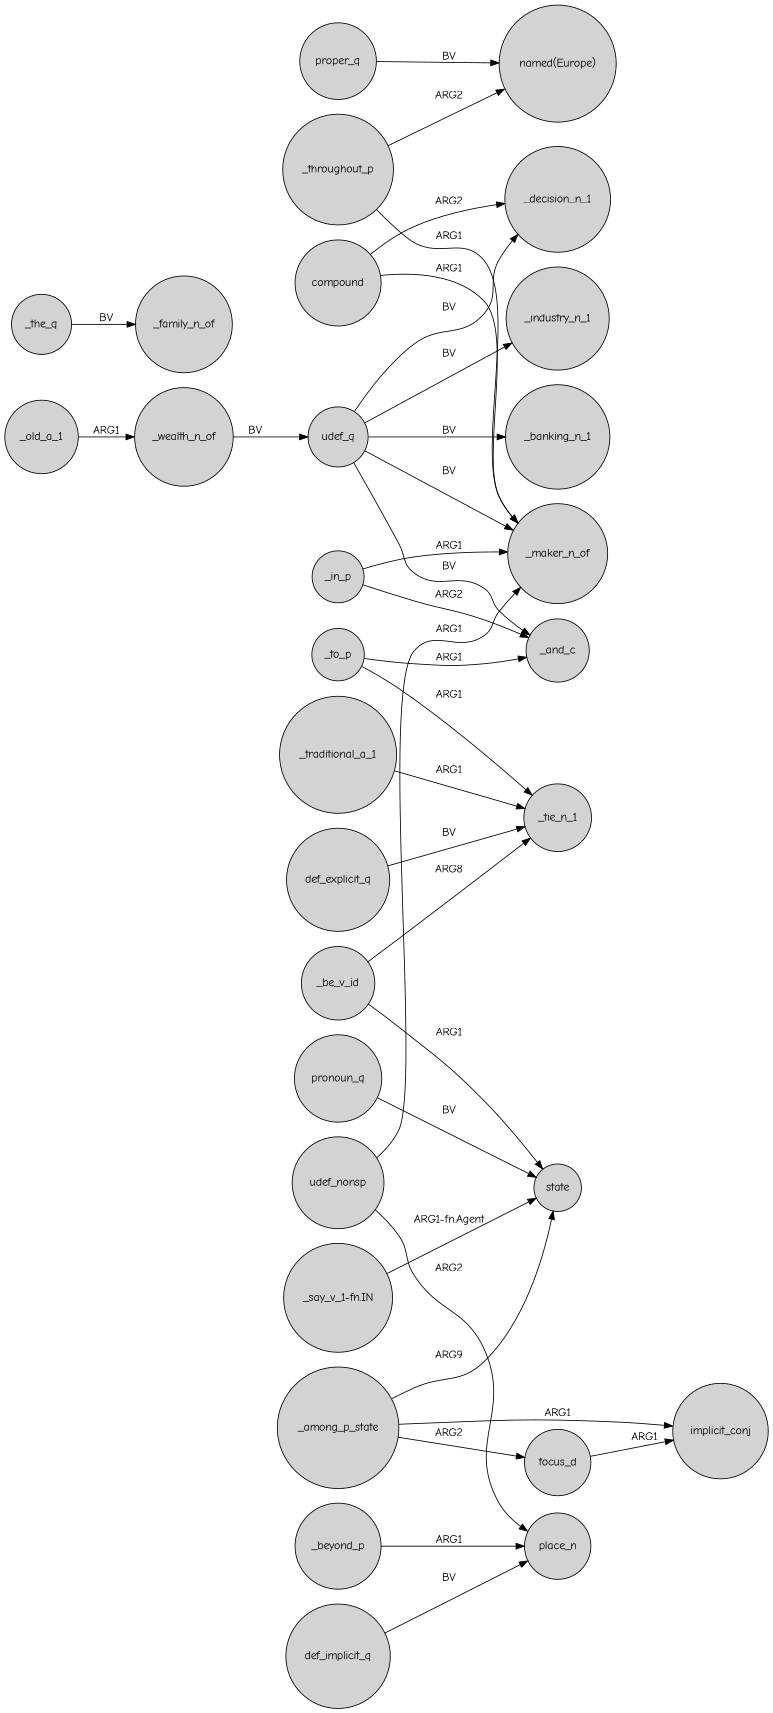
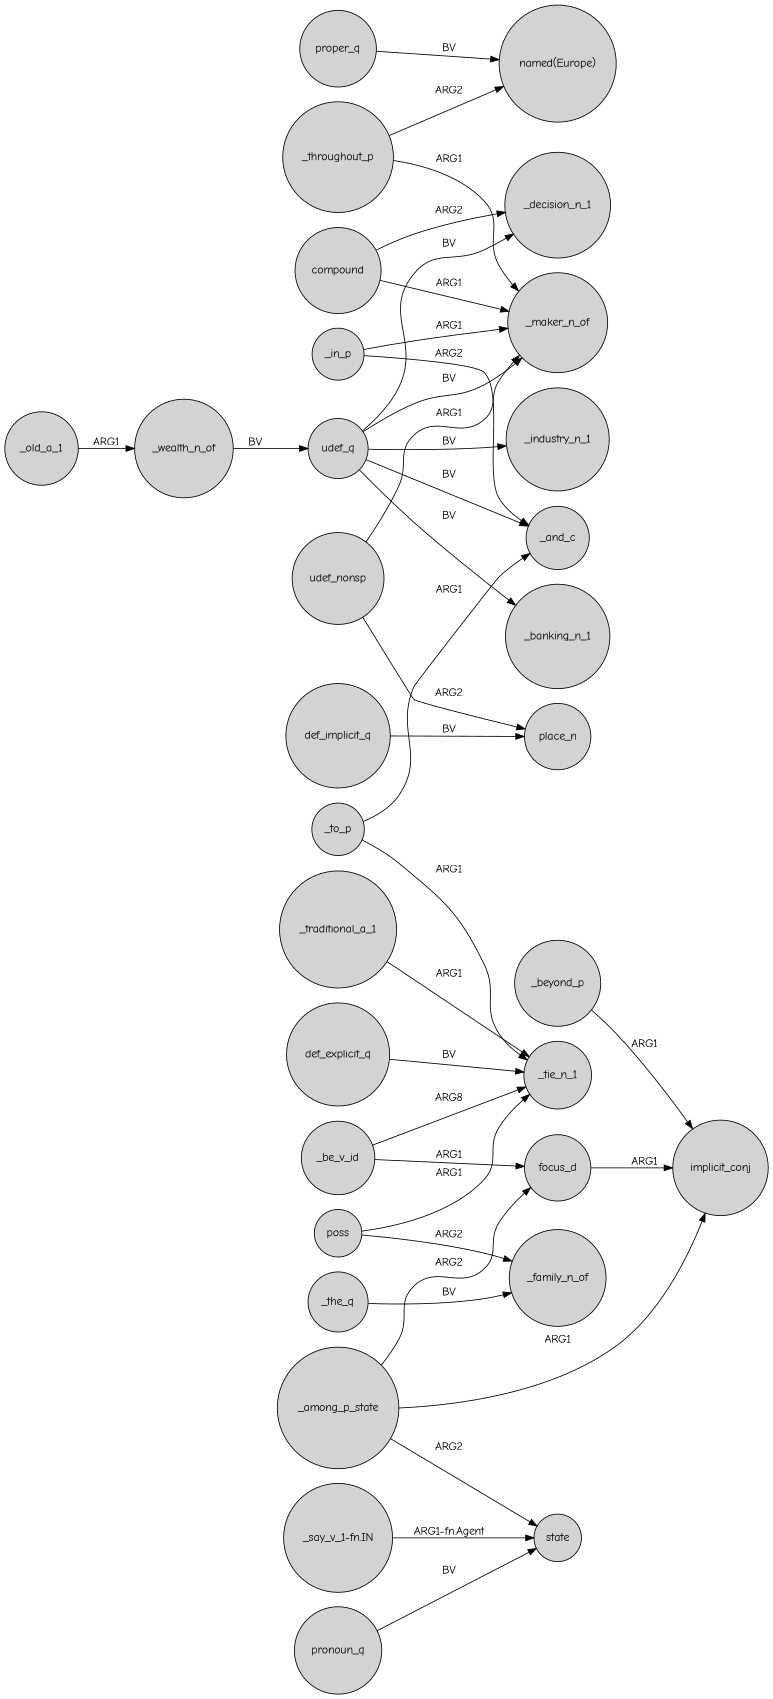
edge "_be_v_id" -> "state": now "_be_v_id" -> "focus_d"
node "poss": added
edge "_among_p_state" -> "state": label "ARG9" -> "ARG2"
edge "_beyond_p" -> "place_n": now "_beyond_p" -> "implicit_conj"
